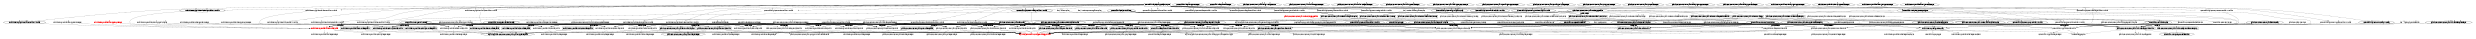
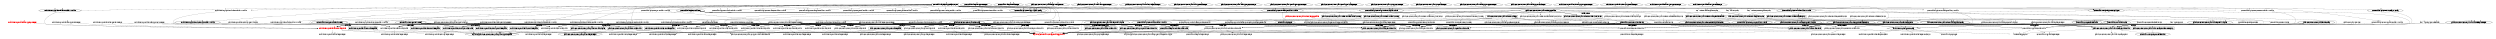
cluster "Module: bank": label "Module: bank" -> "ProvideTransientStoreKey: bank"
node "*github.com/cosmos/cosmos-sdk/x/crisis/keeper.Keeper": removed
